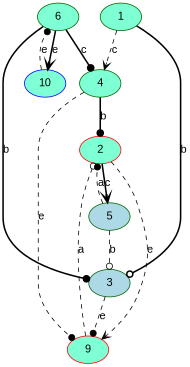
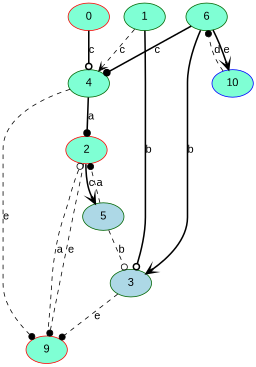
node "0": added
edge "10" -> "6": label "e" -> "d"
edge "4" -> "2": label "b" -> "a"
edge "6" -> "3": arrowhead dot -> vee
edge "2" -> "9": arrowhead vee -> dot
